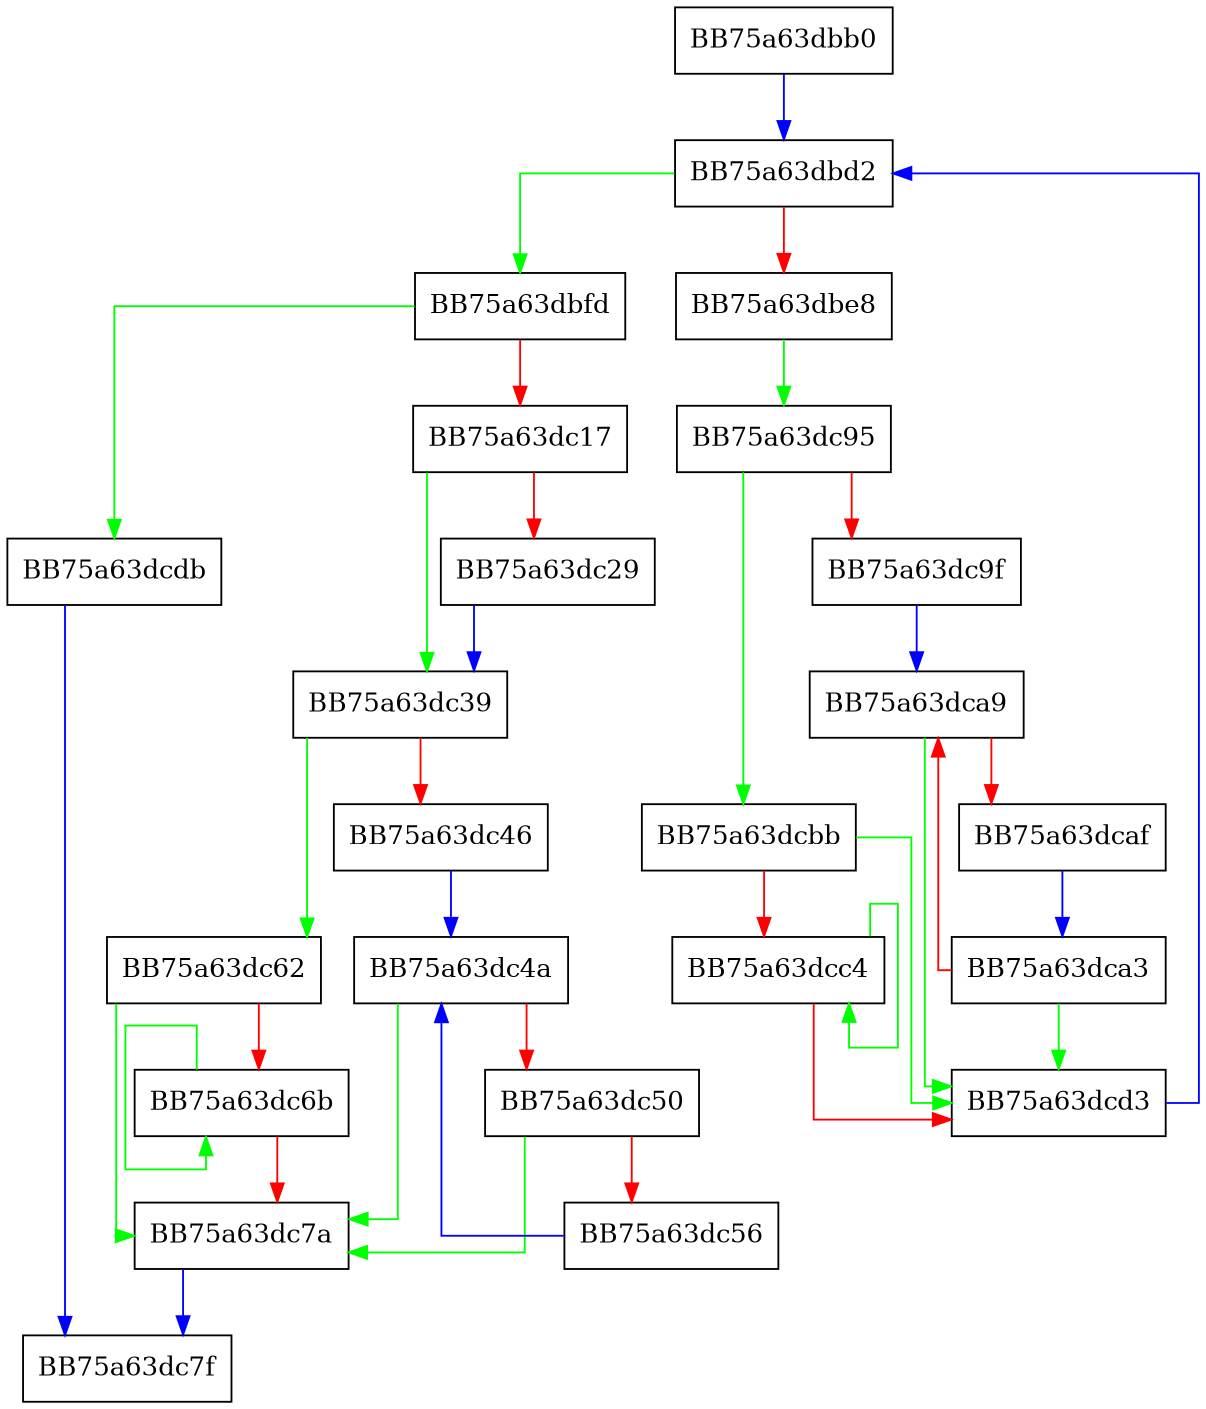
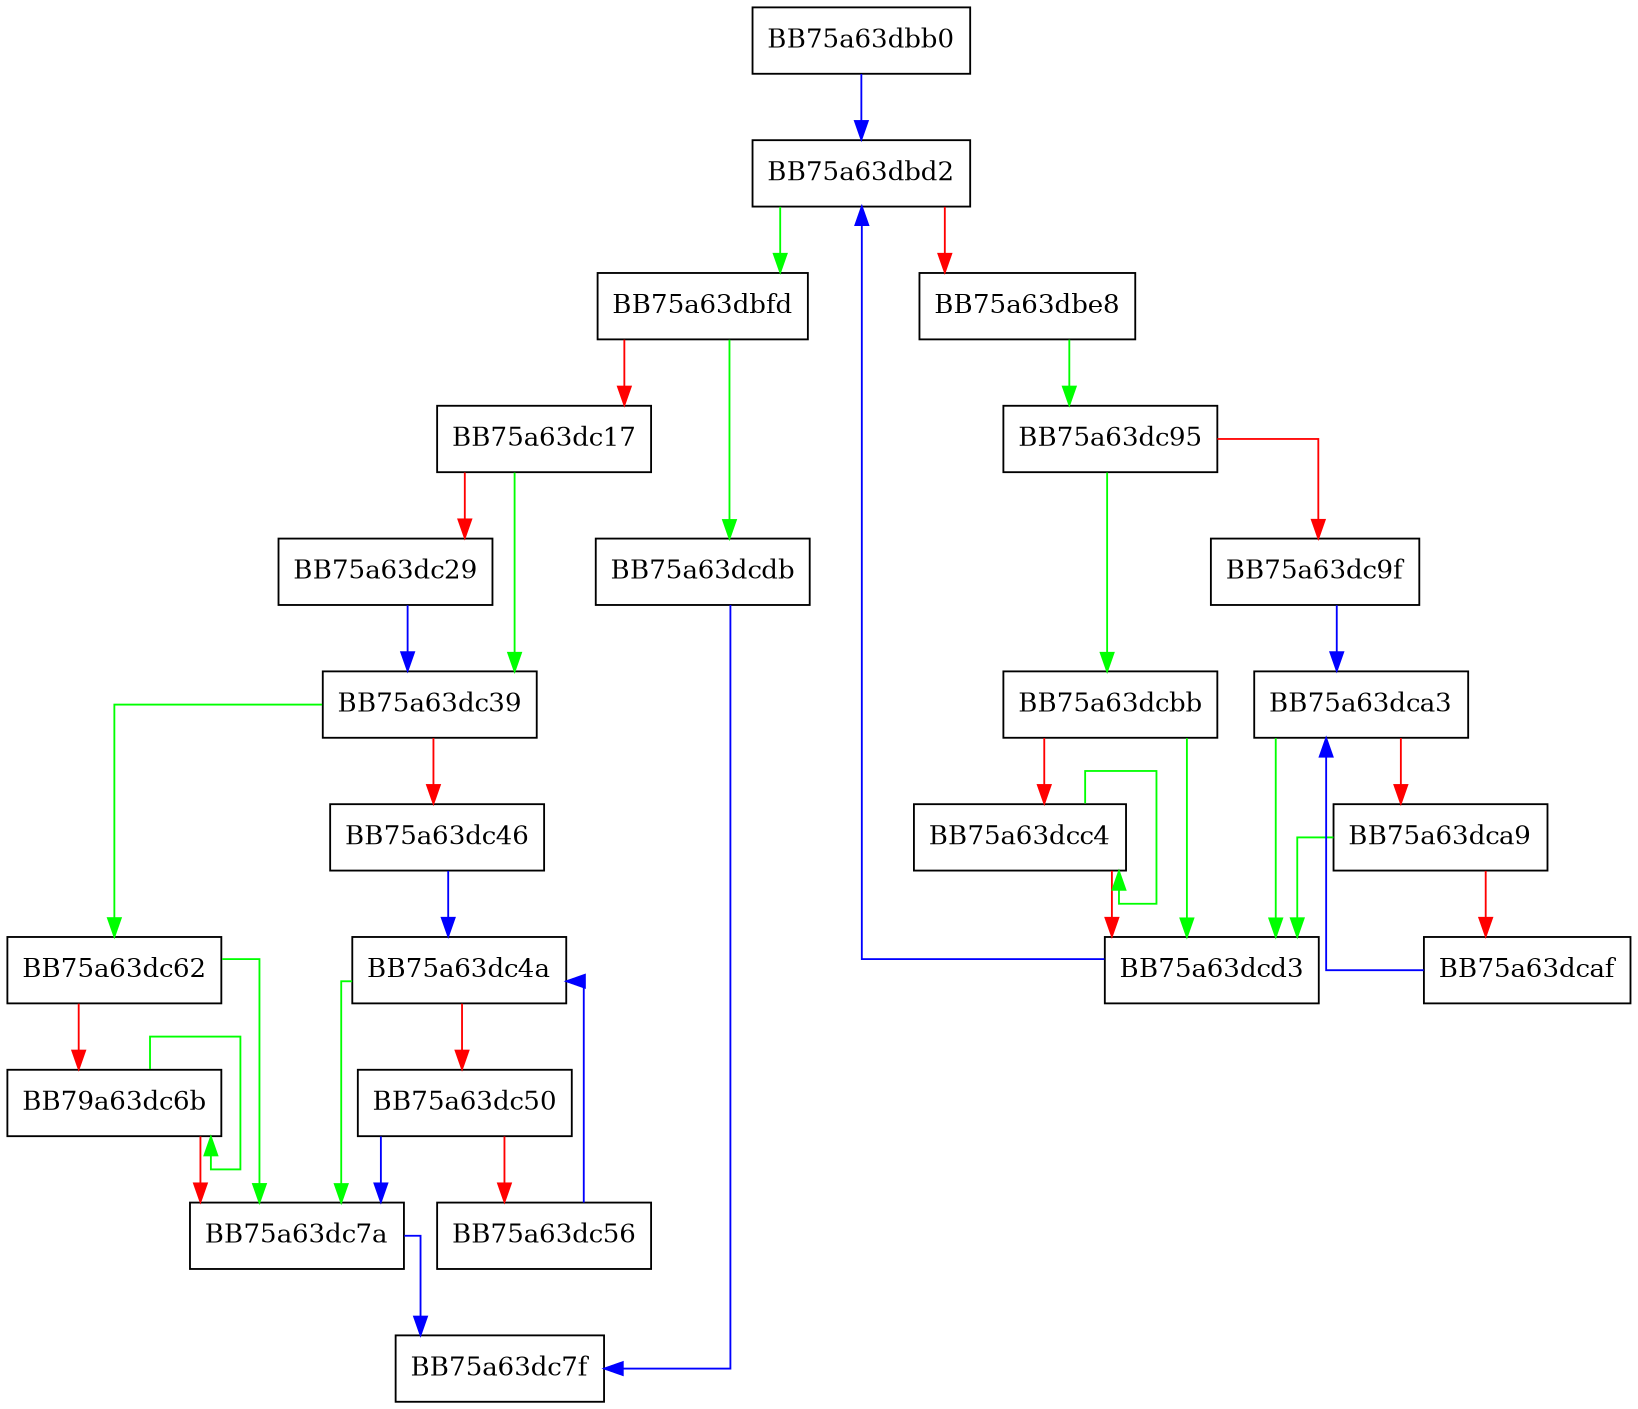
edge "BB75a63dc9f" -> "BB75a63dca9": now "BB75a63dc9f" -> "BB75a63dca3"
node "BB75a63dc6b": label "BB75a63dc6b" -> "BB79a63dc6b"
edge "BB75a63dc50" -> "BB75a63dc7a": color green -> blue
